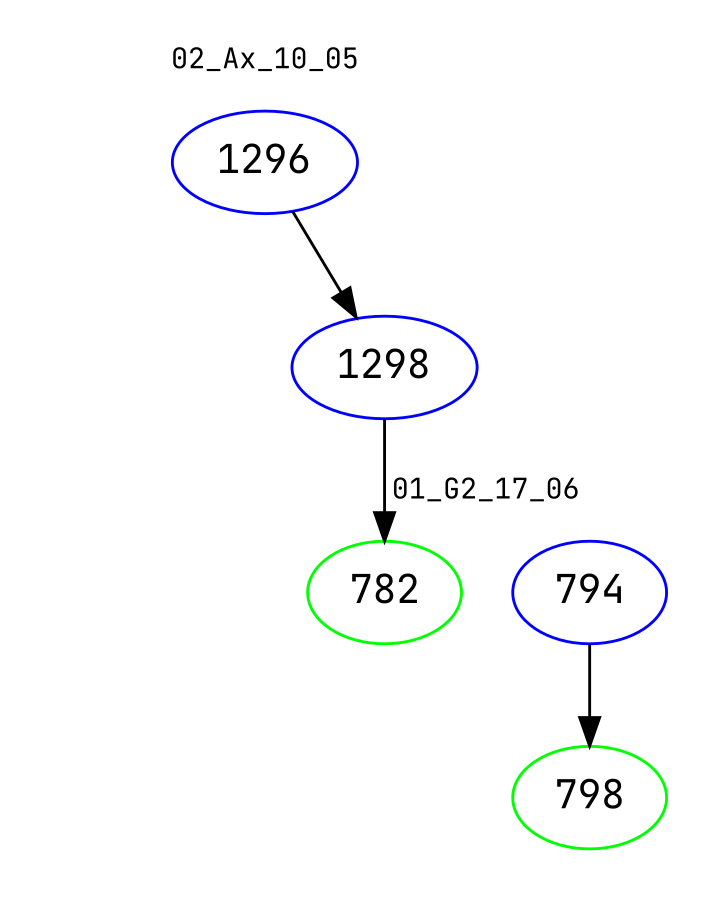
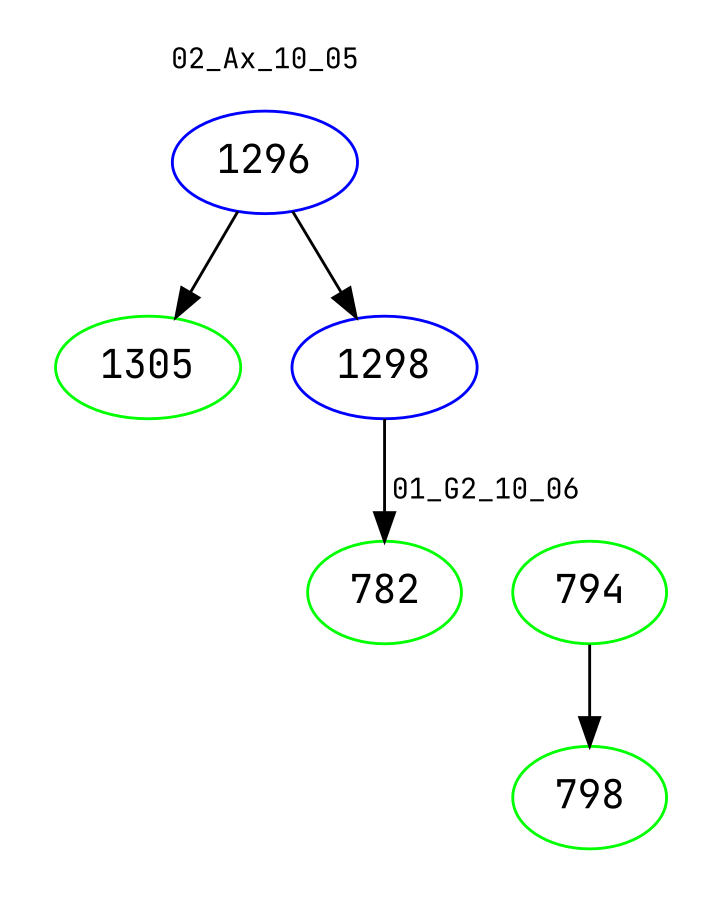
node "1305": added
cluster "01_G2_17_06": label "01_G2_17_06" -> "01_G2_10_06"
node "794": color blue -> green
